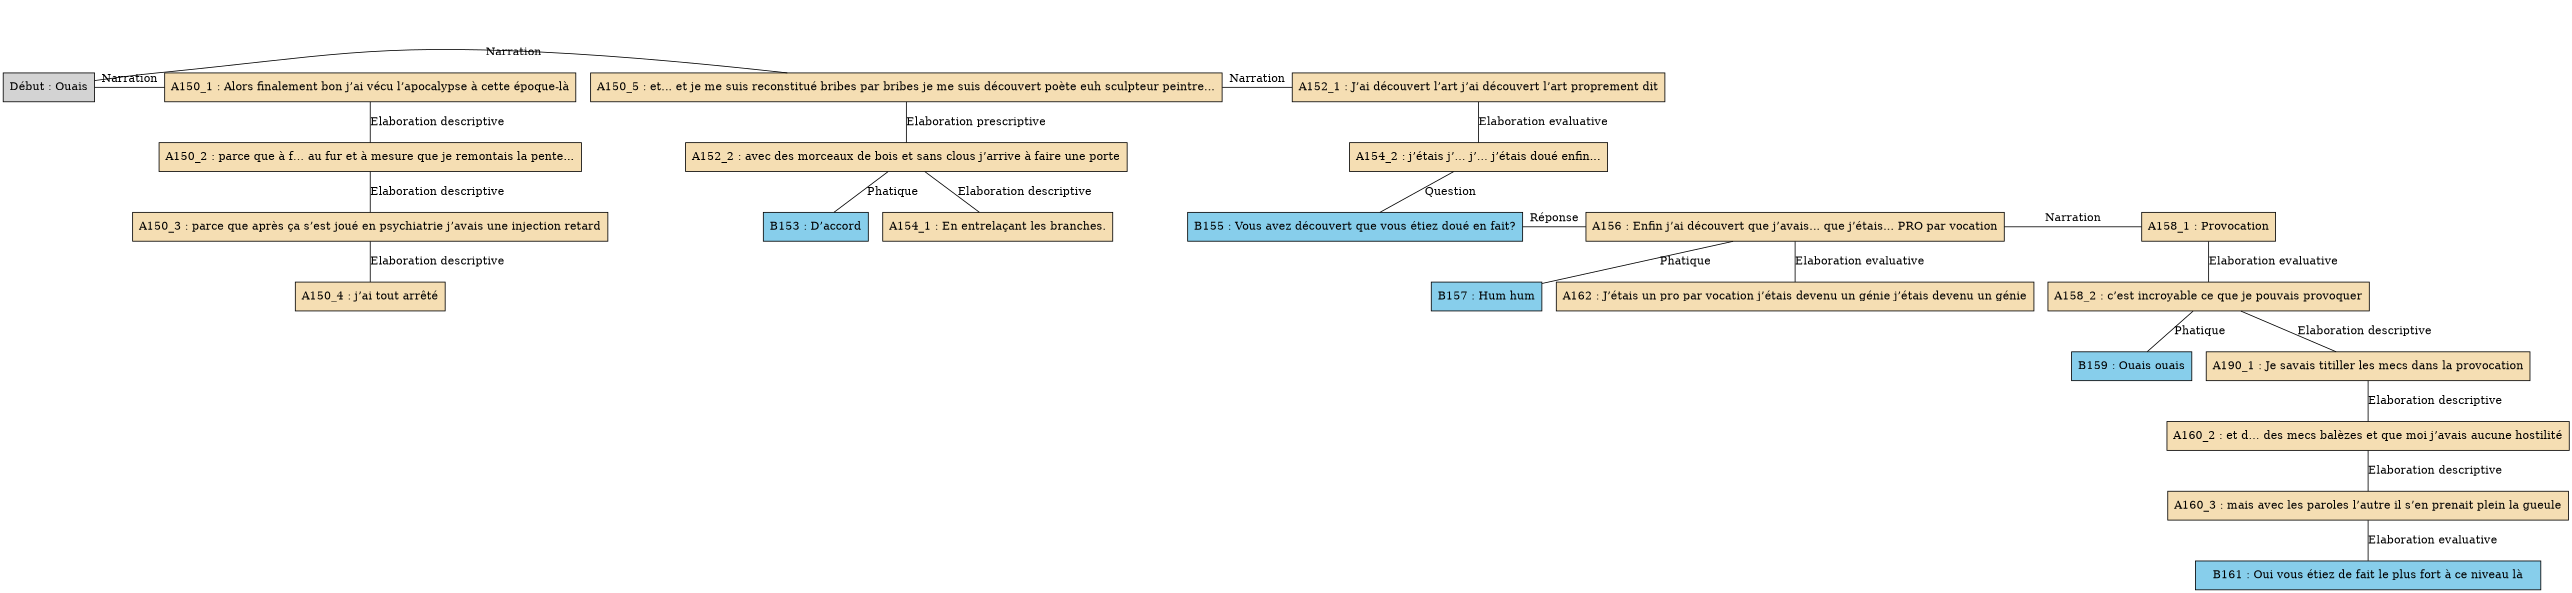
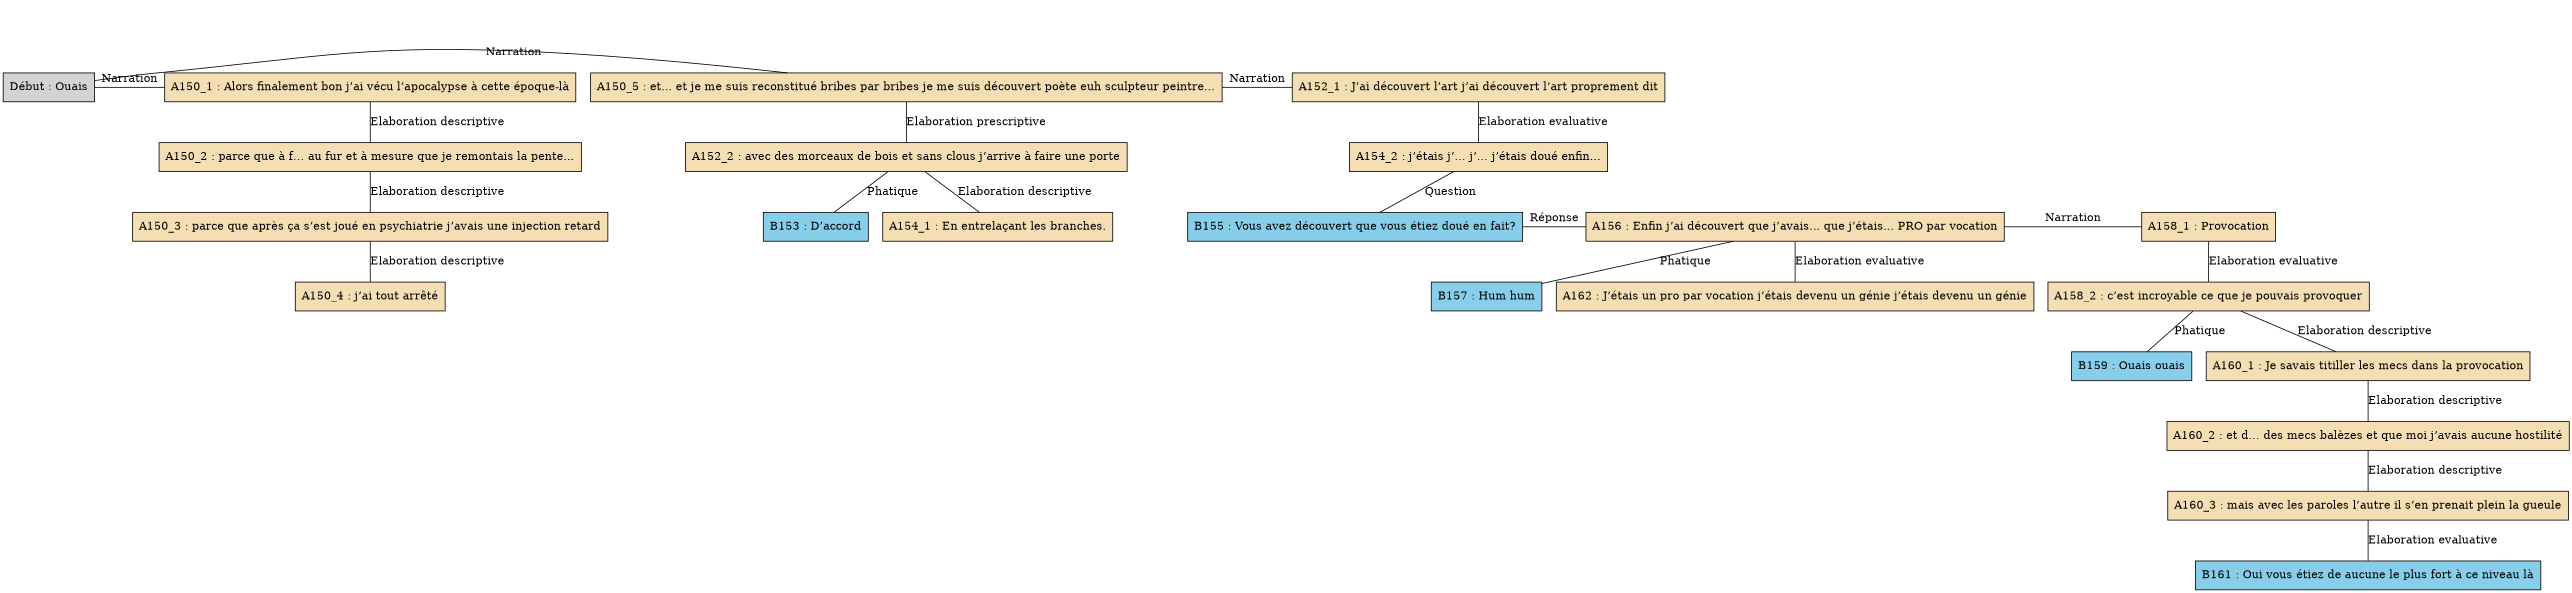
node "A190_1 : Je savais titiller les mecs dans la provocation": label "A190_1 : Je savais titiller les mecs dans la provocation" -> "A160_1 : Je savais titiller les mecs dans la provocation"
node "B161 : Oui vous étiez de fait le plus fort à ce niveau là": label "B161 : Oui vous étiez de fait le plus fort à ce niveau là" -> "B161 : Oui vous étiez de aucune le plus fort à ce niveau là"
